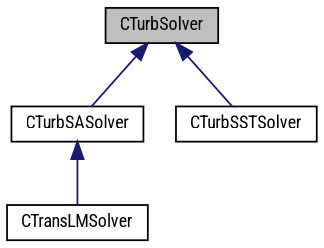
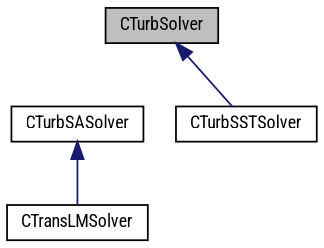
edge "CTurbSASolver" -> "CTurbSolver": removed
